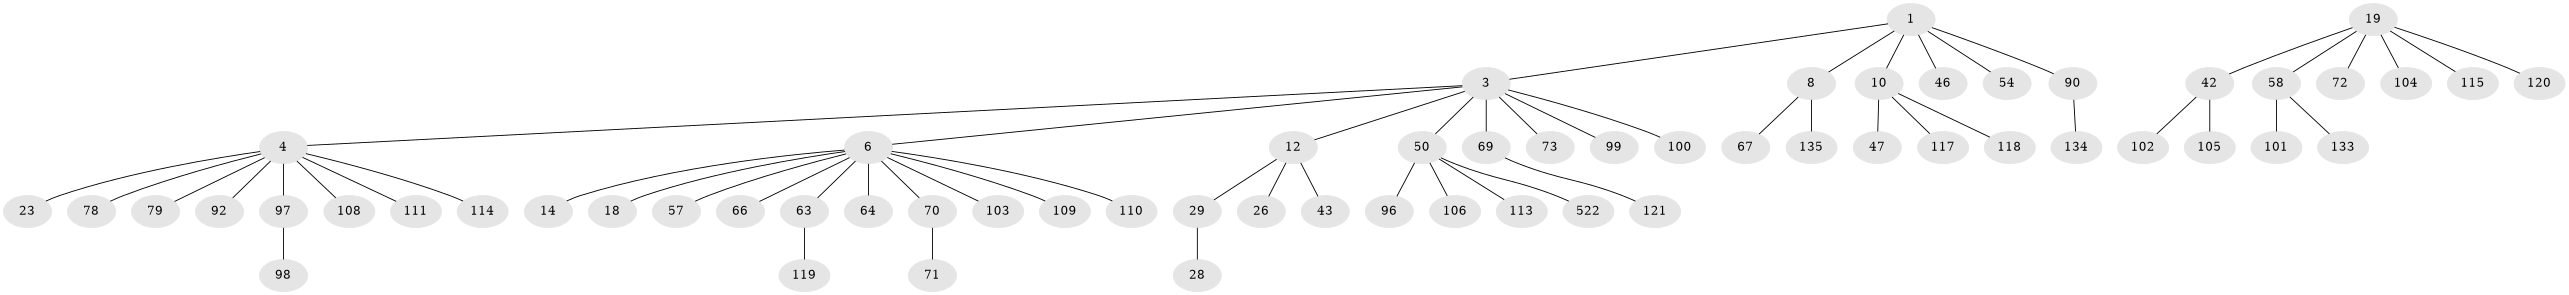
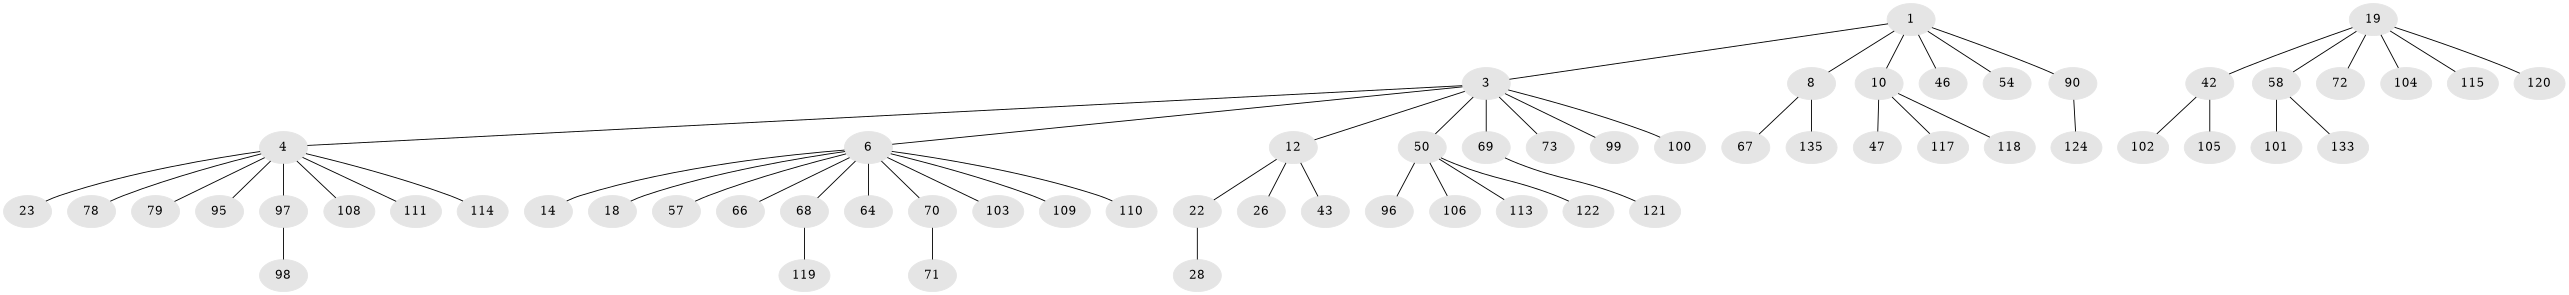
node "134": label "134" -> "124"
node "92": label "92" -> "95"
node "63": label "63" -> "68"
node "29": label "29" -> "22"
node "522": label "522" -> "122"
